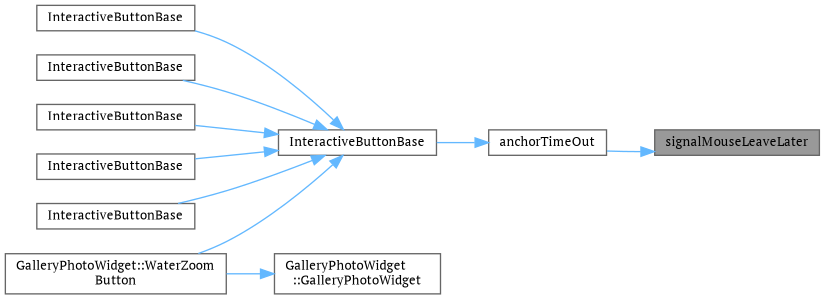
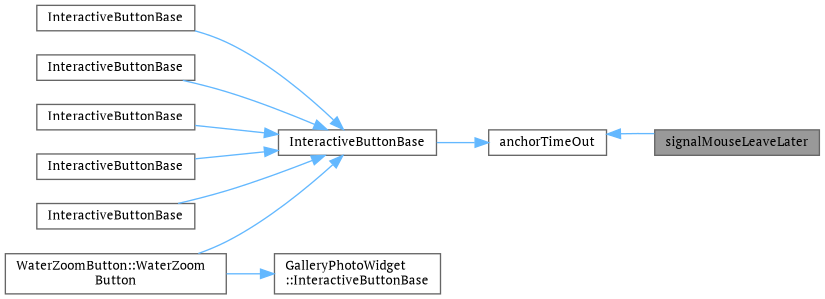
edge "anchorTimeOut" -> "signalMouseLeaveLater": reversed
node "GalleryPhotoWidget::WaterZoom Button": label "GalleryPhotoWidget::WaterZoom Button" -> "WaterZoomButton::WaterZoom Button"
node "GalleryPhotoWidget ::GalleryPhotoWidget": label "GalleryPhotoWidget ::GalleryPhotoWidget" -> "GalleryPhotoWidget ::InteractiveButtonBase"
